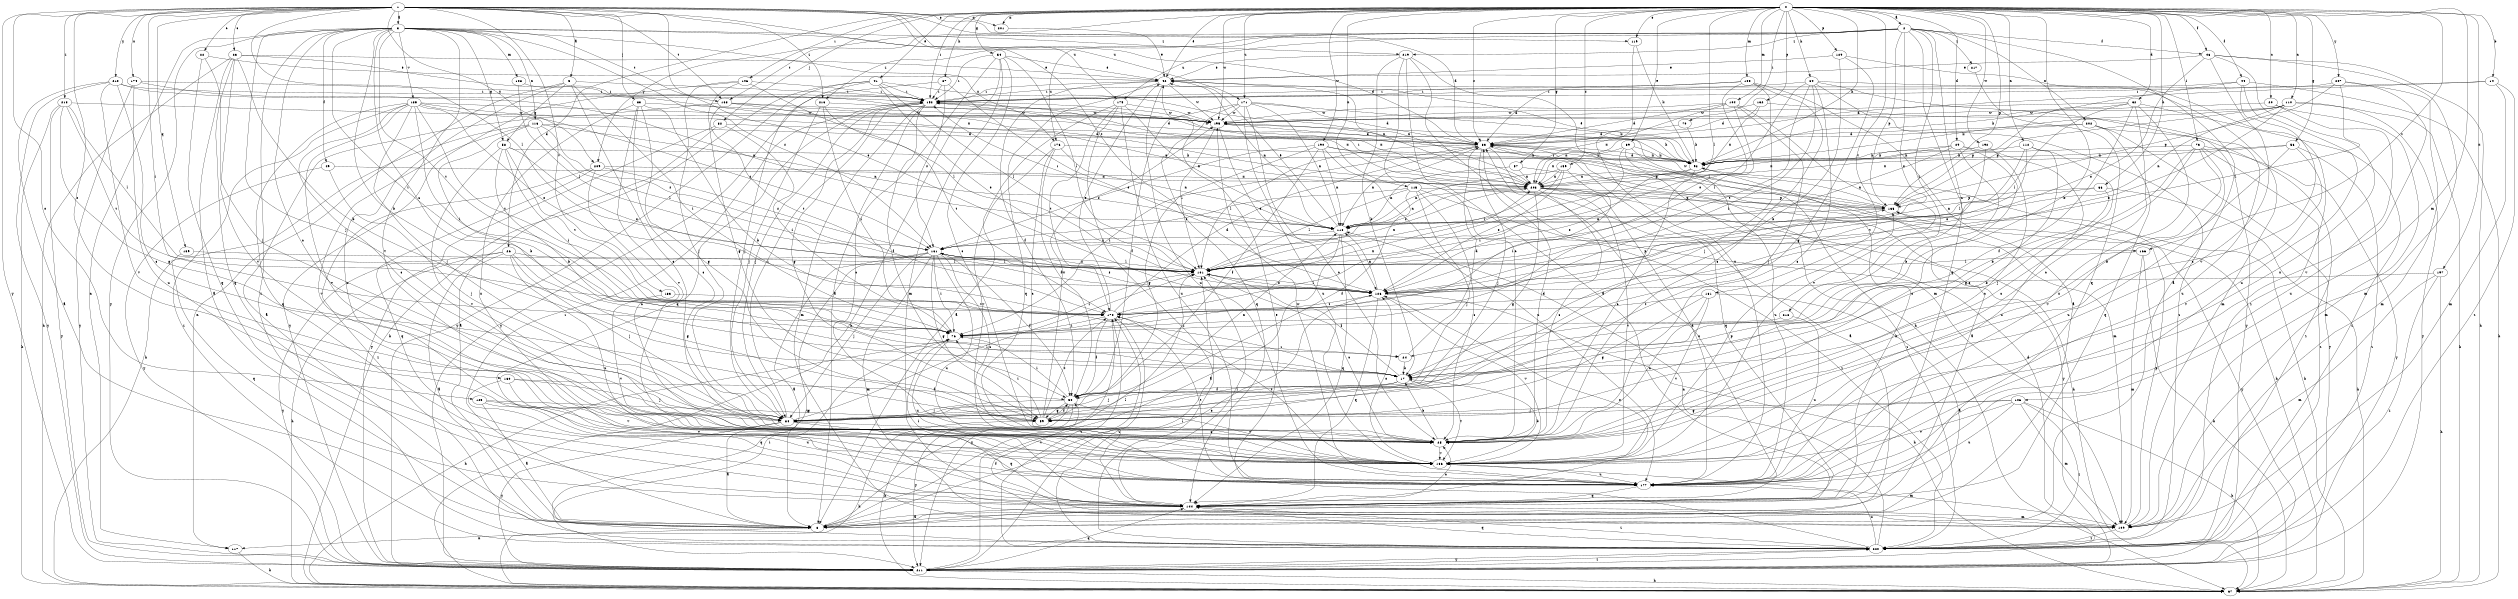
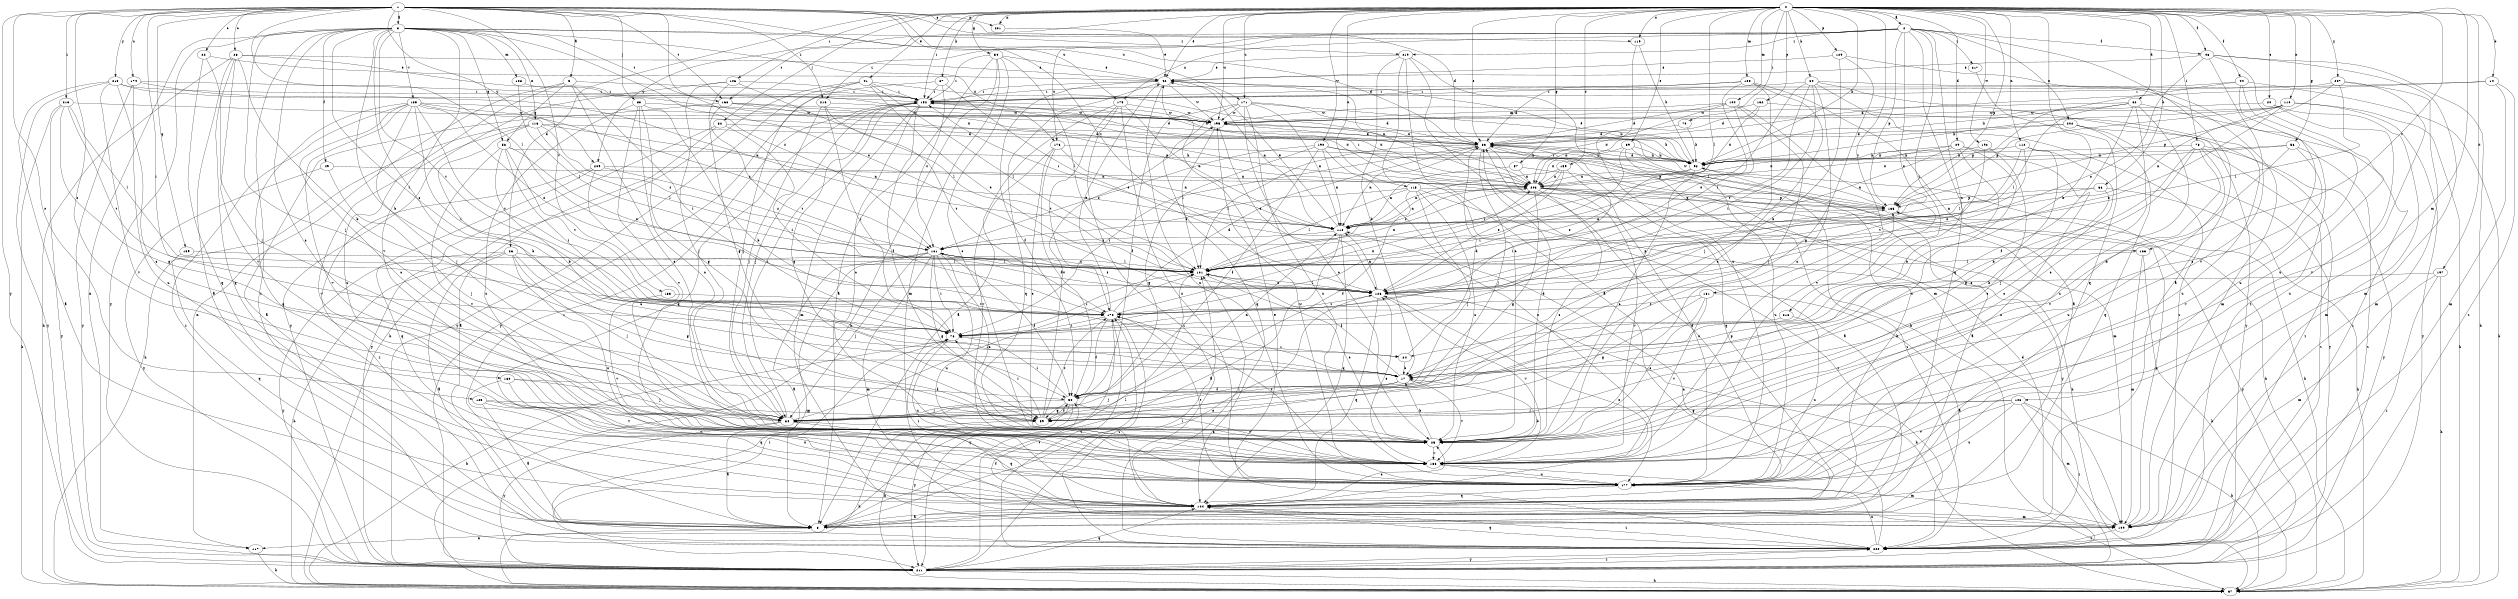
edge "132" -> "195": label "w" -> "m"
